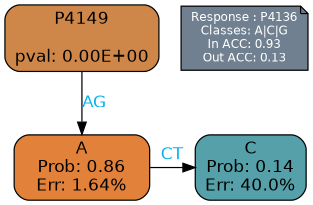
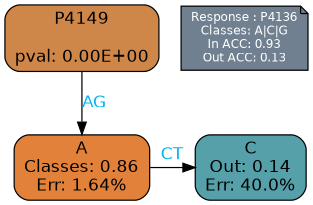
node "A Prob: 0.86 Err: 1.64%": label "A Prob: 0.86 Err: 1.64%" -> "A Classes: 0.86 Err: 1.64%"
node "C Prob: 0.14 Err: 40.0%": label "C Prob: 0.14 Err: 40.0%" -> "C Out: 0.14 Err: 40.0%"
